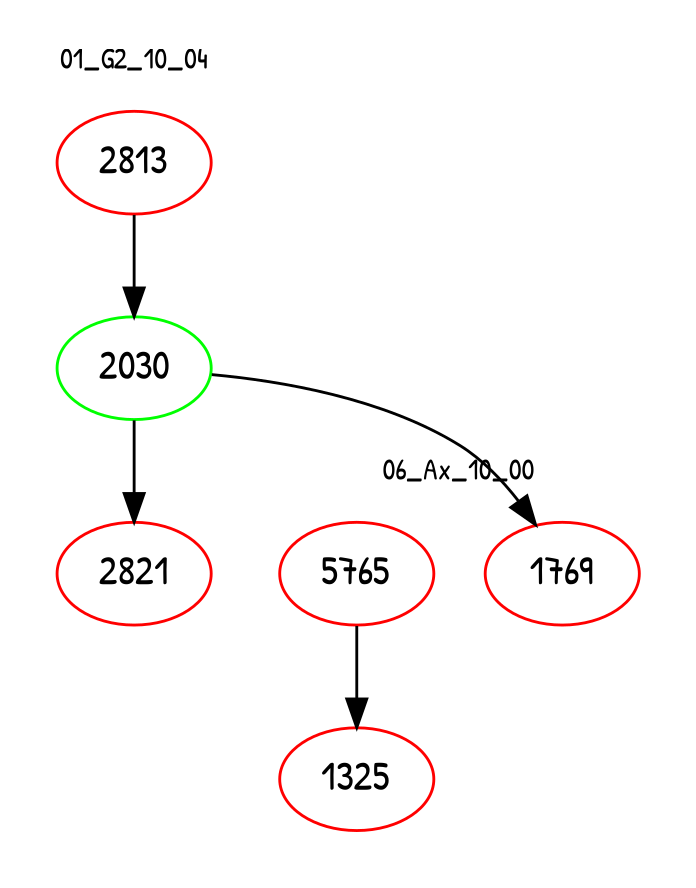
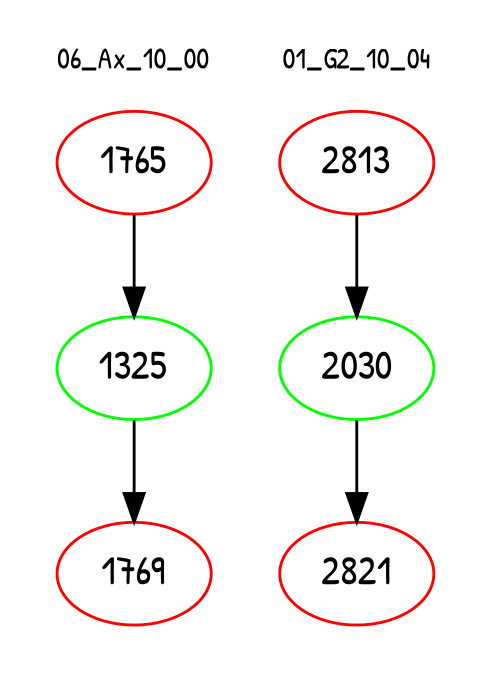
edge "2030" -> "1769": now "1325" -> "1769"
node "5765": label "5765" -> "1765"
node "1325": color red -> green
